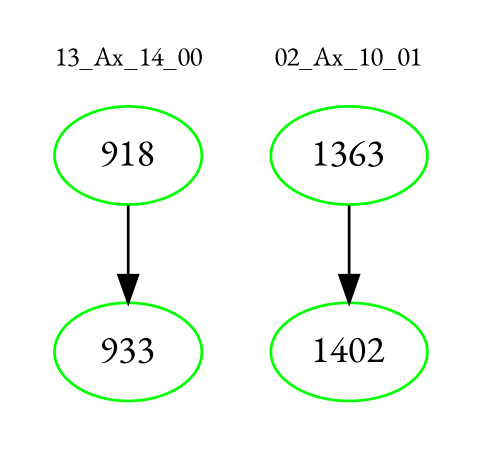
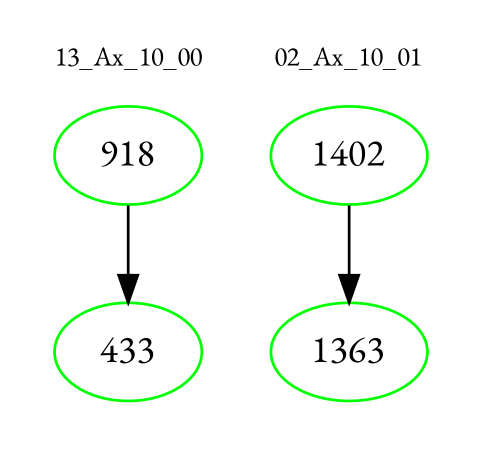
cluster "13_Ax_14_00": label "13_Ax_14_00" -> "13_Ax_10_00"
edge "1363" -> "1402": reversed
node "933": label "933" -> "433"
